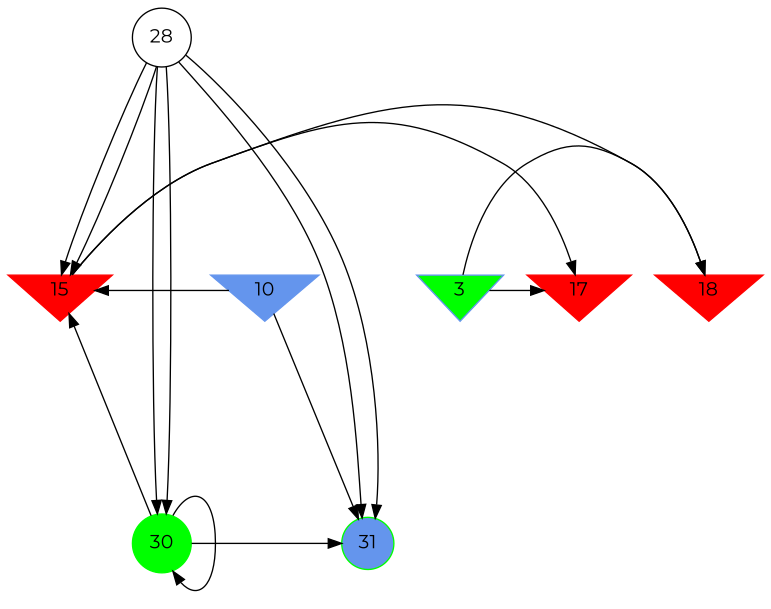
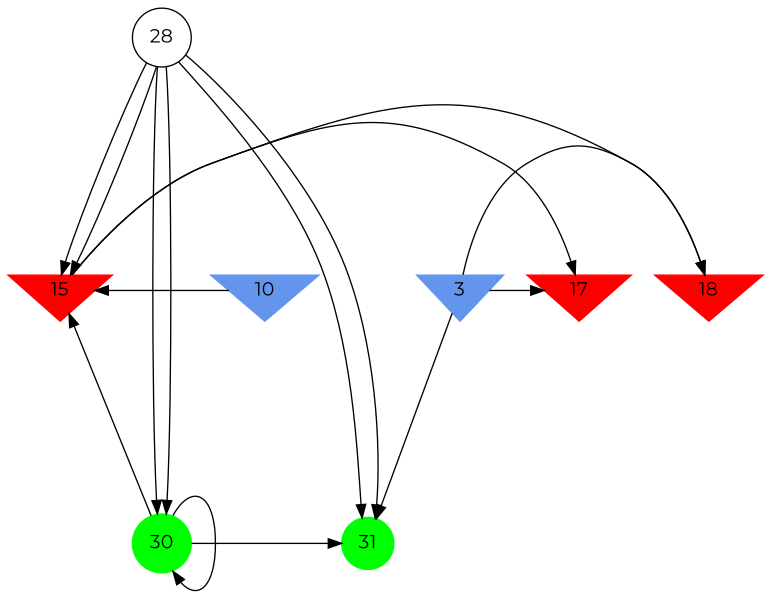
node "3": fillcolor green -> cornflowerblue
edge "10" -> "31": now "3" -> "31"
node "31": fillcolor cornflowerblue -> green
